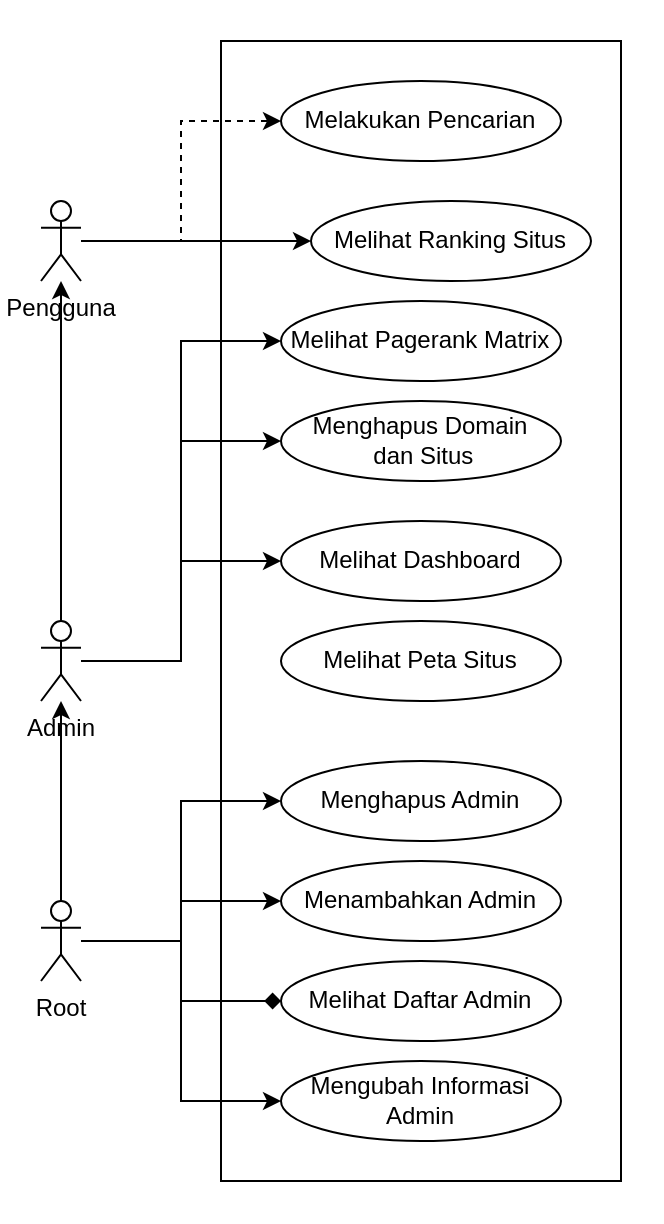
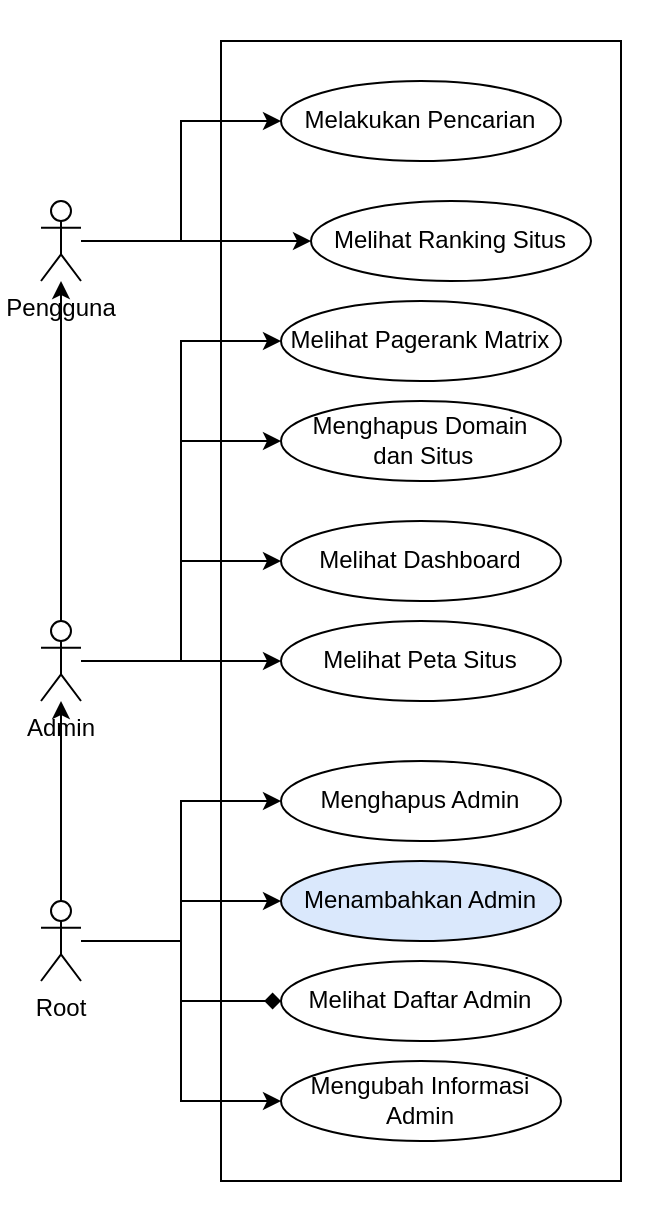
edge "Pengguna" -> "Melakukan Pencarian": style dashed -> solid
edge "Admin" -> "Melihat Peta Situs": added
node "Menambahkan Admin": fillcolor #ffffff -> #dae8fc
